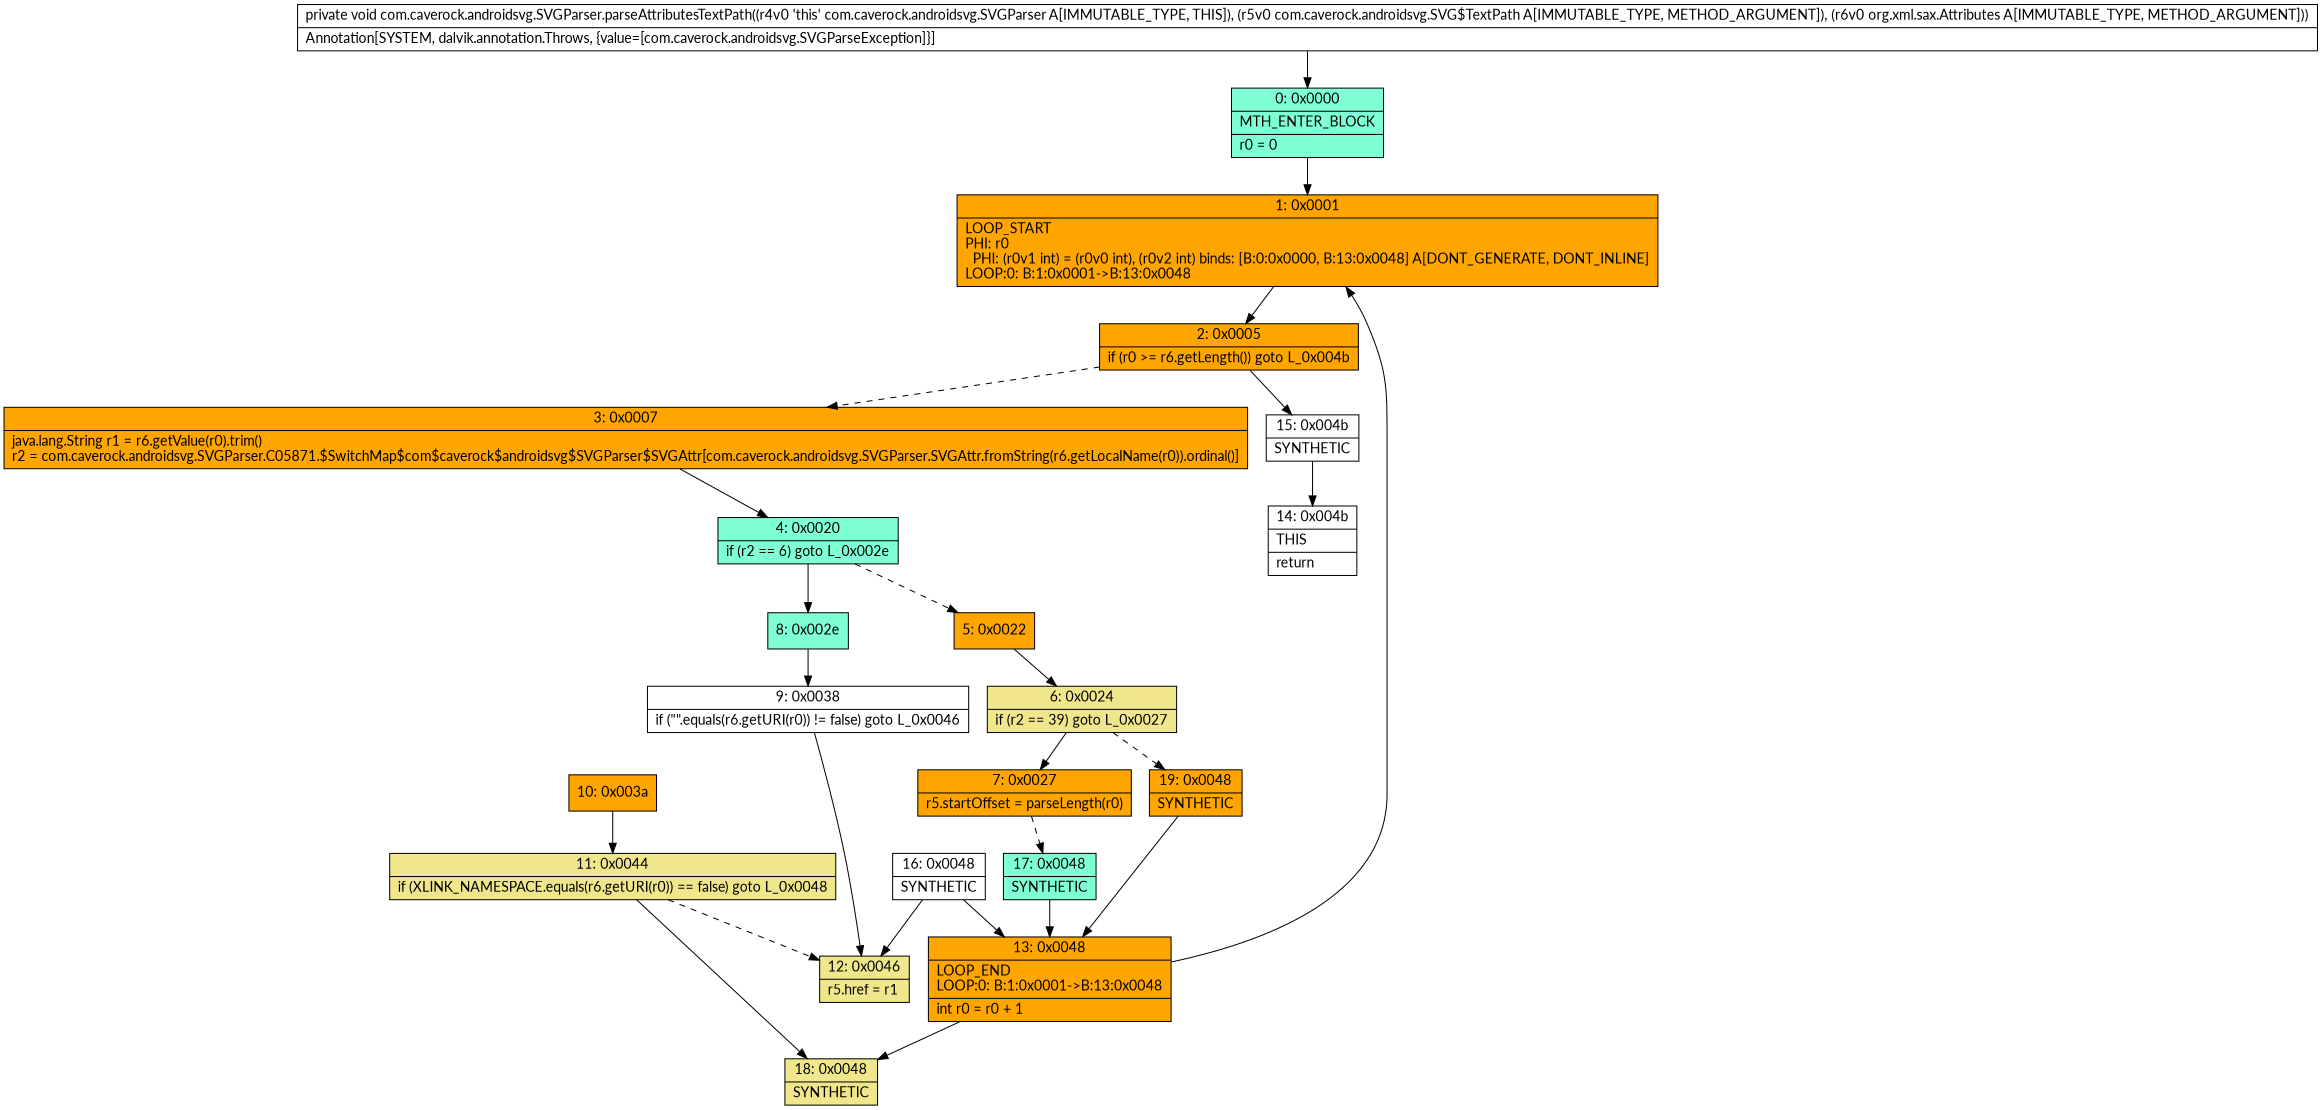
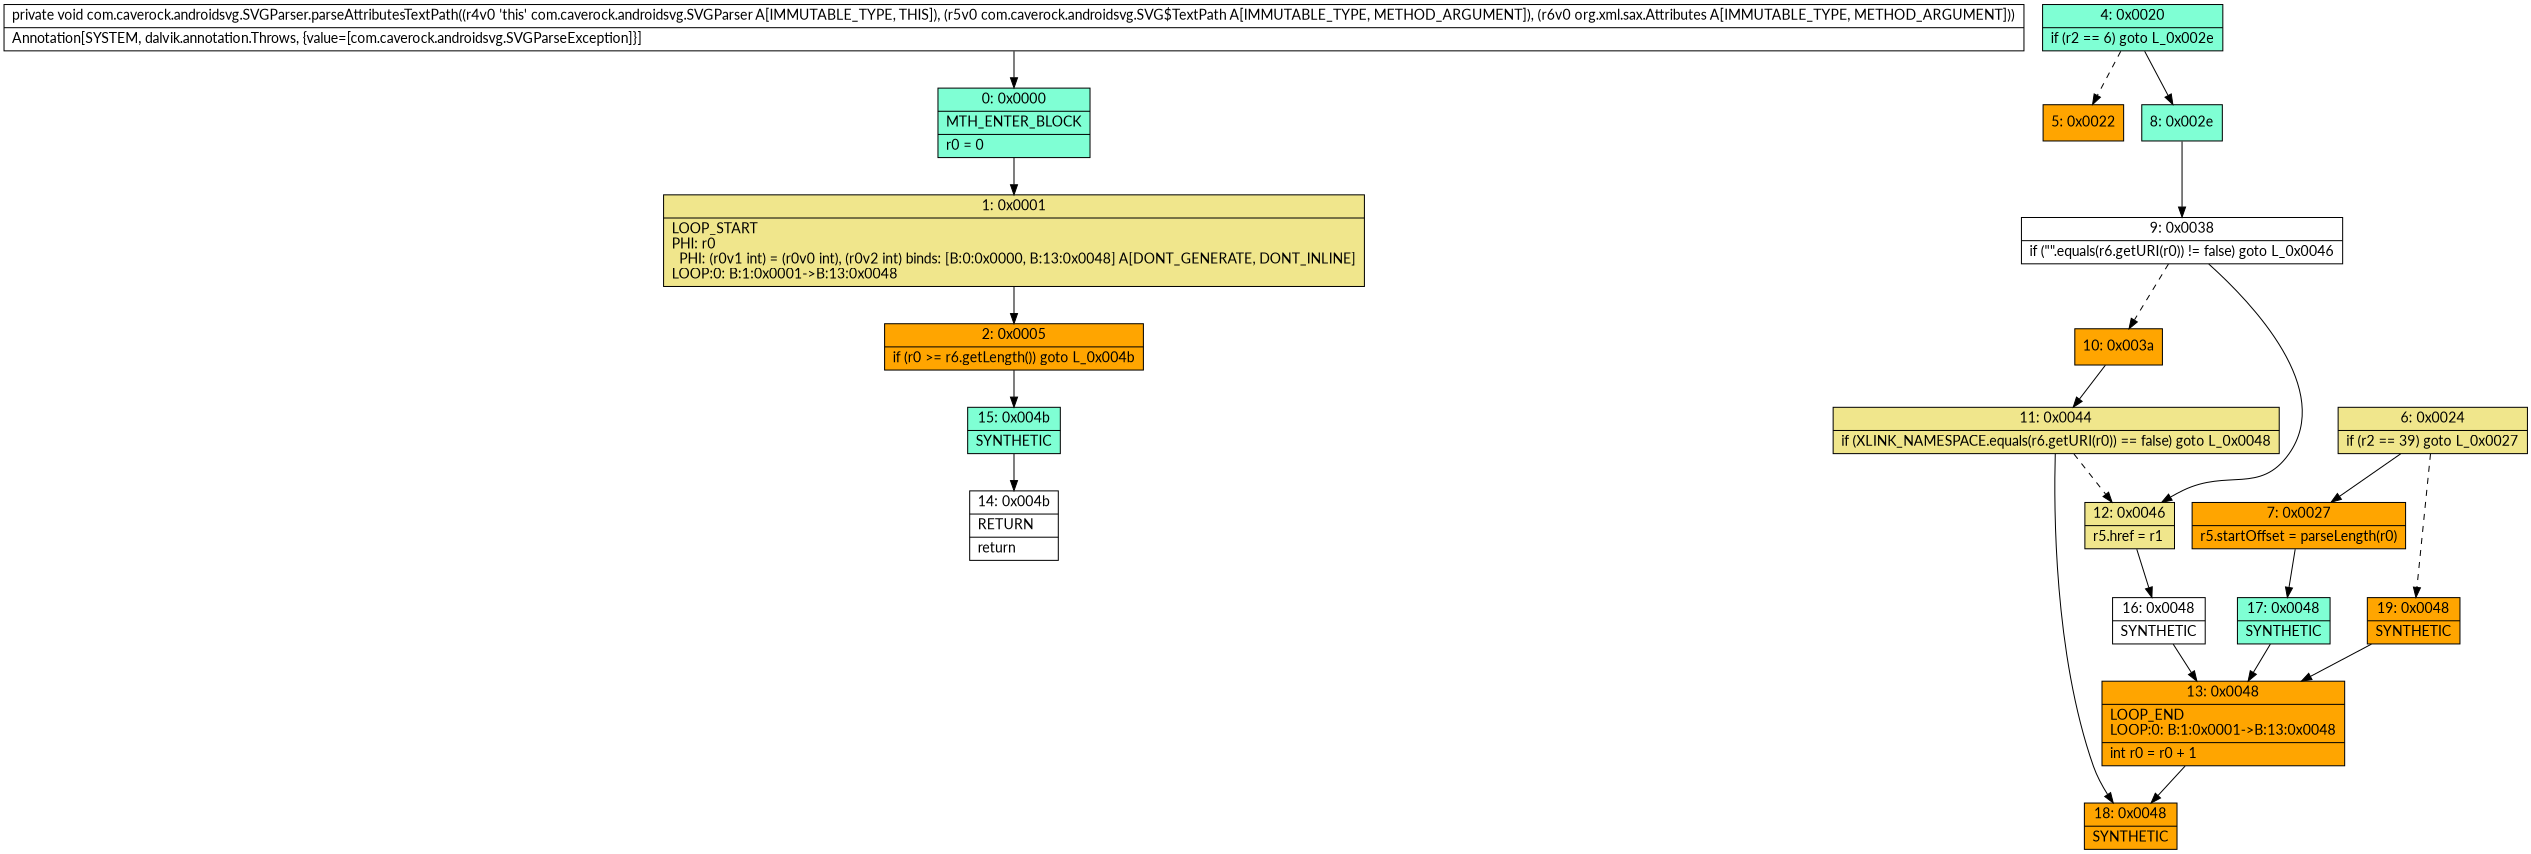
node "1: 0x0001": fillcolor orange -> khaki
edge "9: 0x0038" -> "10: 0x003a": added
node "3: 0x0007": removed
node "15: 0x004b": fillcolor white -> aquamarine
node "14: 0x004b": text "THIS" -> "RETURN"
edge "5: 0x0022" -> "6: 0x0024": removed
edge "13: 0x0048" -> "1: 0x0001": removed
edge "7: 0x0027" -> "17: 0x0048": style dashed -> solid
edge "16: 0x0048" -> "12: 0x0046": reversed
node "18: 0x0048": fillcolor khaki -> orange
